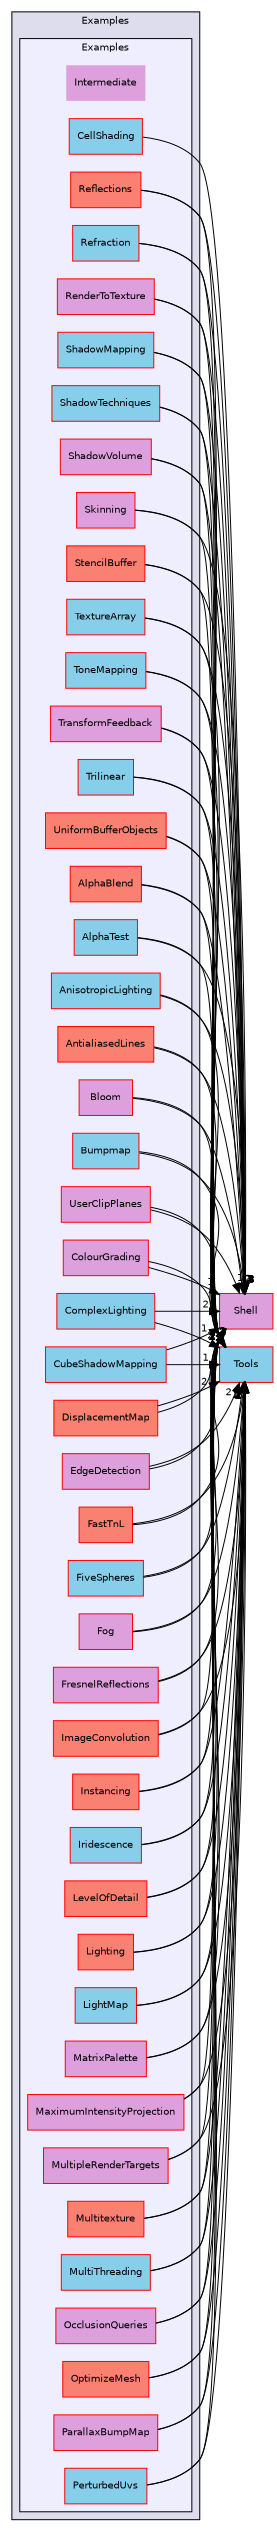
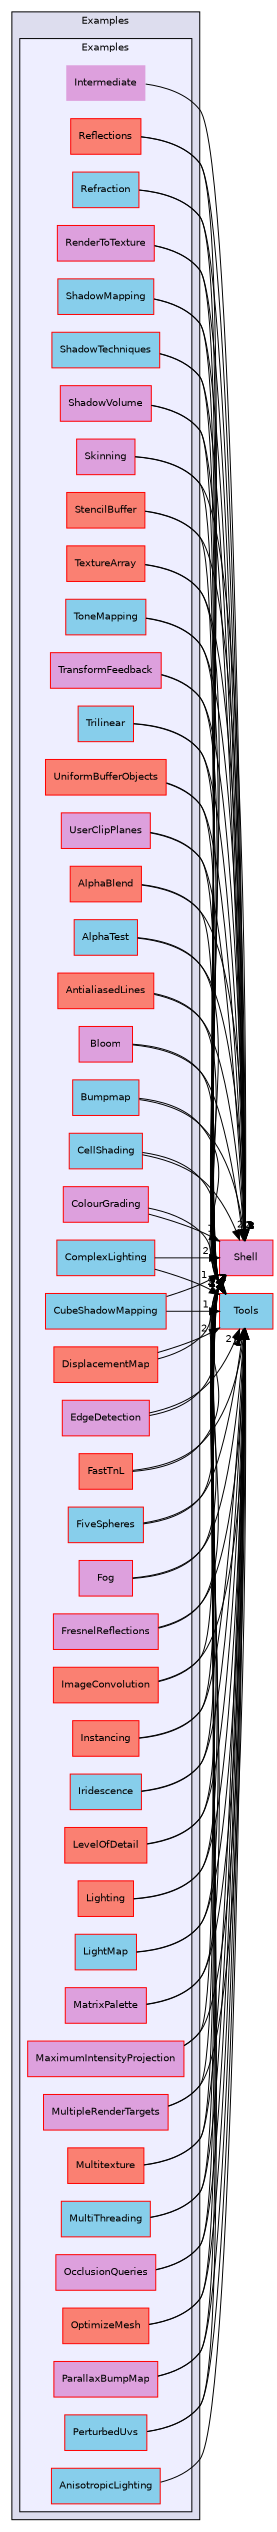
node "TextureArray": fillcolor skyblue -> salmon
edge "AnisotropicLighting" -> "Shell": now "Intermediate" -> "Shell"
edge "CellShading" -> "Tools": added
